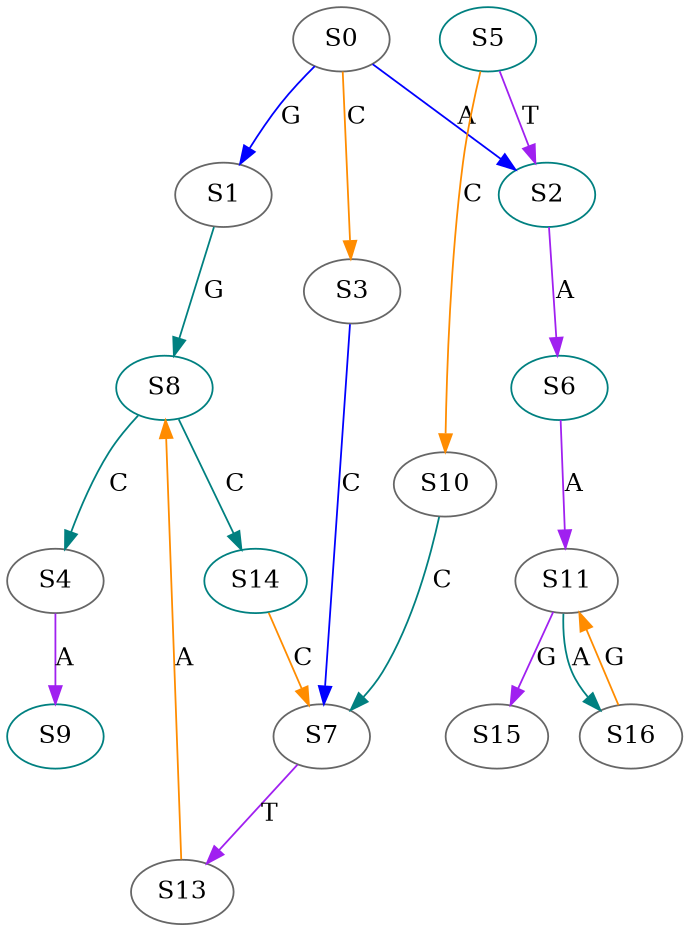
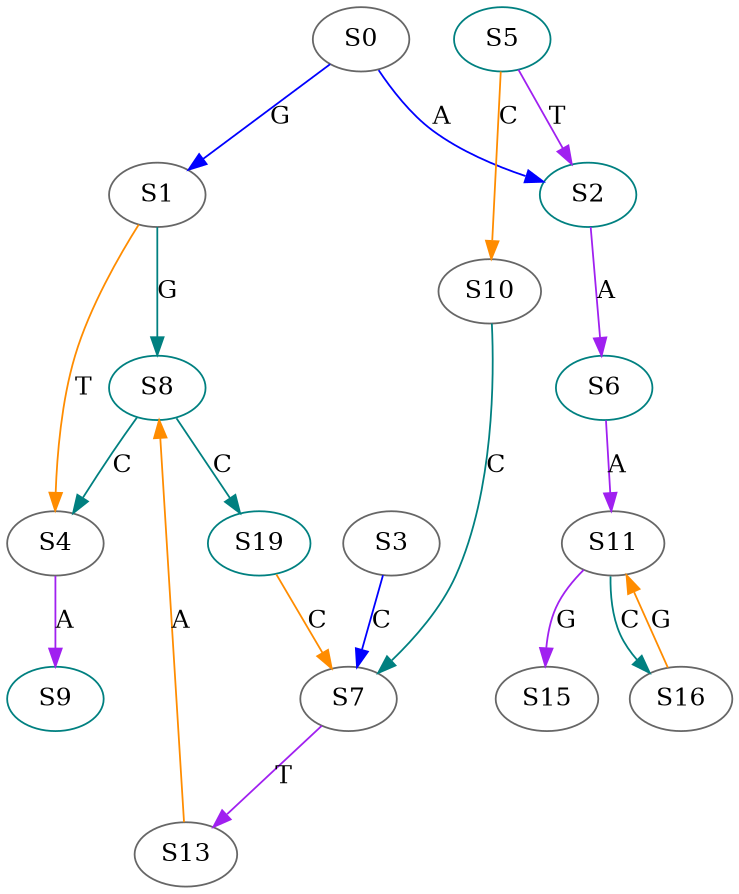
edge "S0" -> "S3": removed, label "C"
edge "S1" -> "S4": added, label "T"
node "S14": label "S14" -> "S19"
edge "S11" -> "S16": label "A" -> "C"
